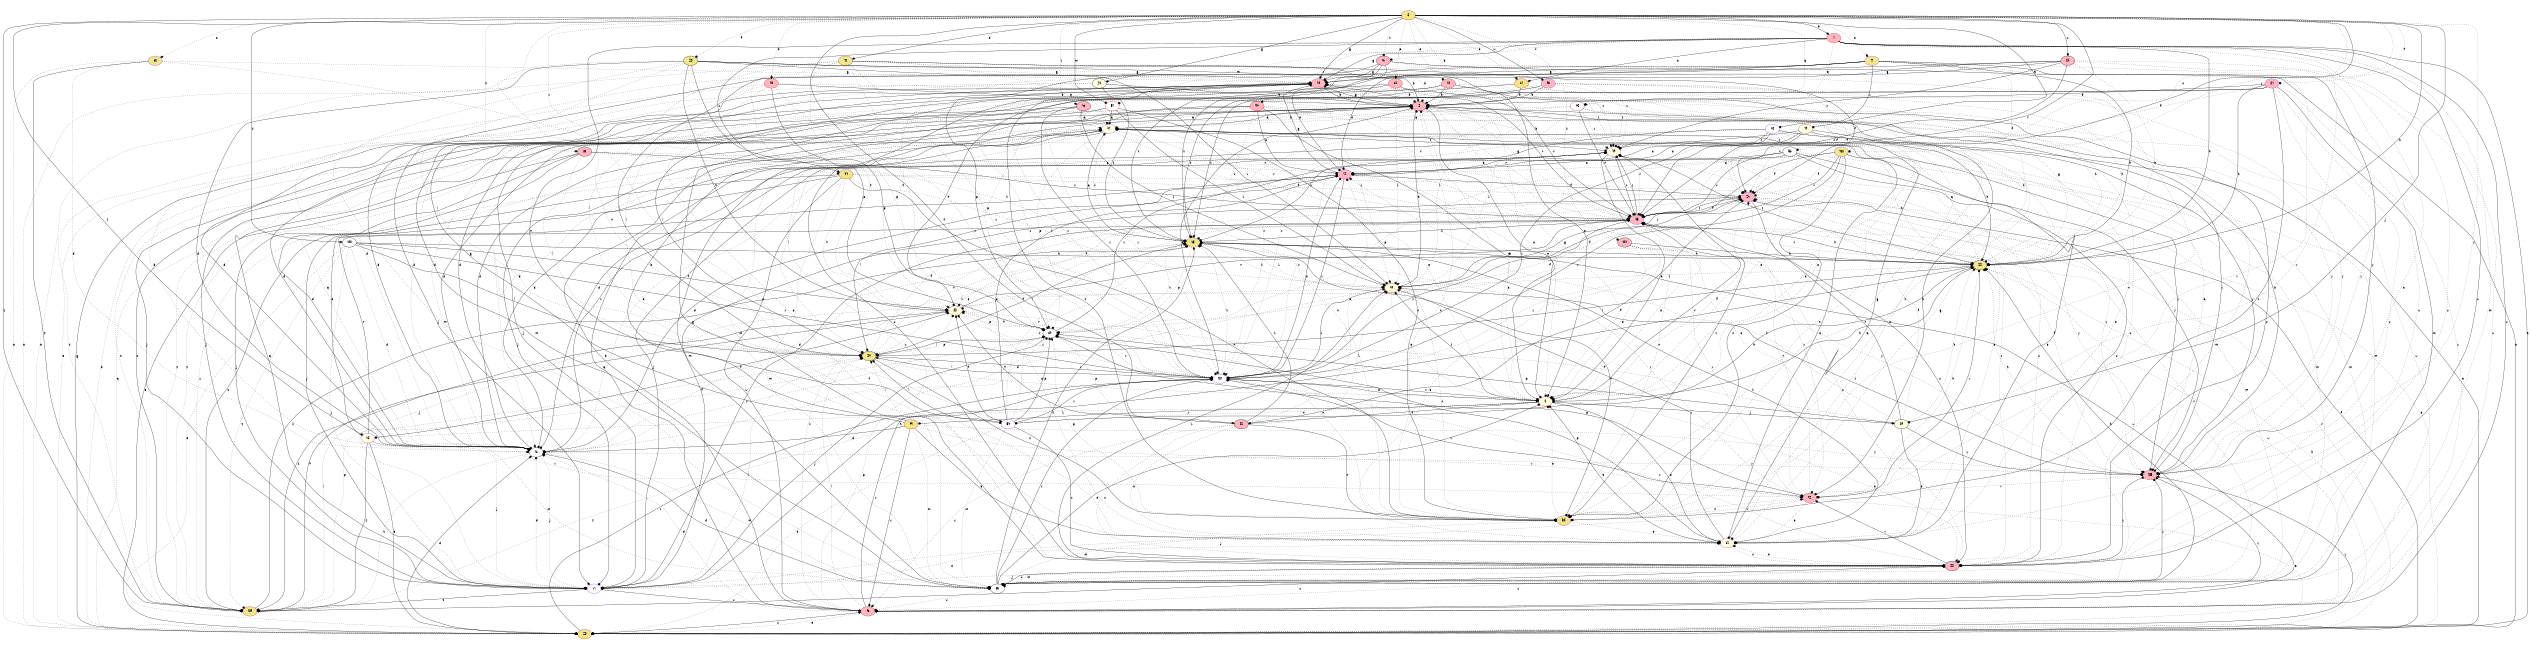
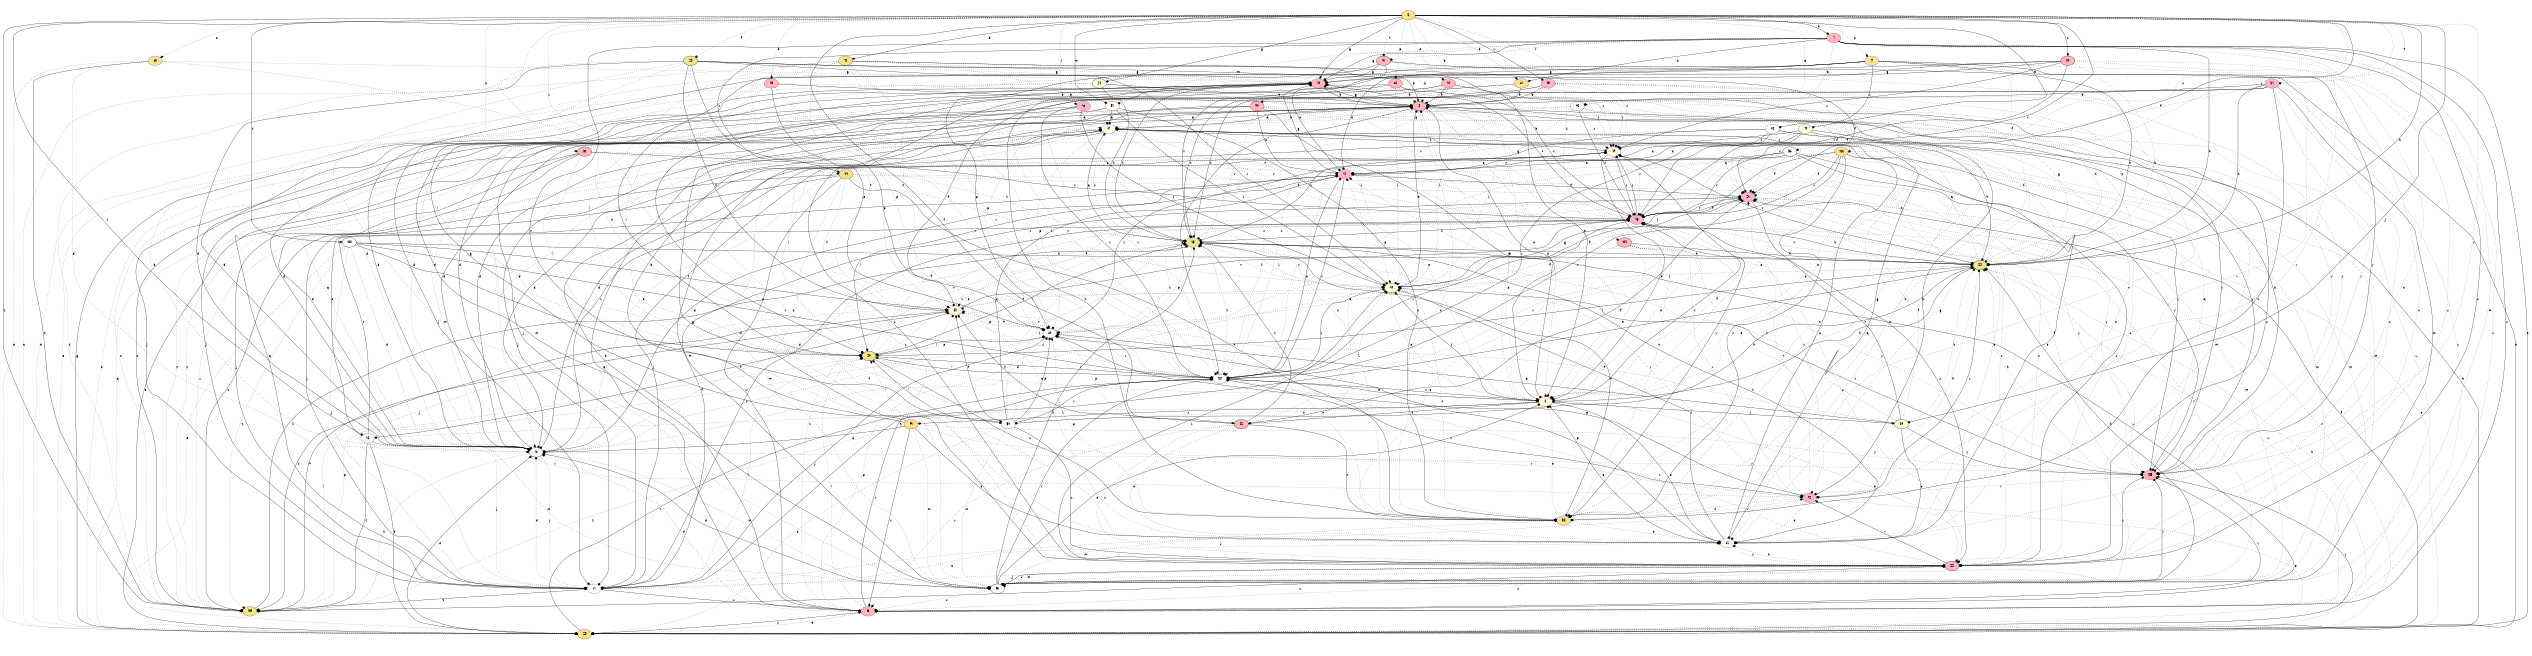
edge "44" -> "45": now "28" -> "45"
node "46": color black -> purple
